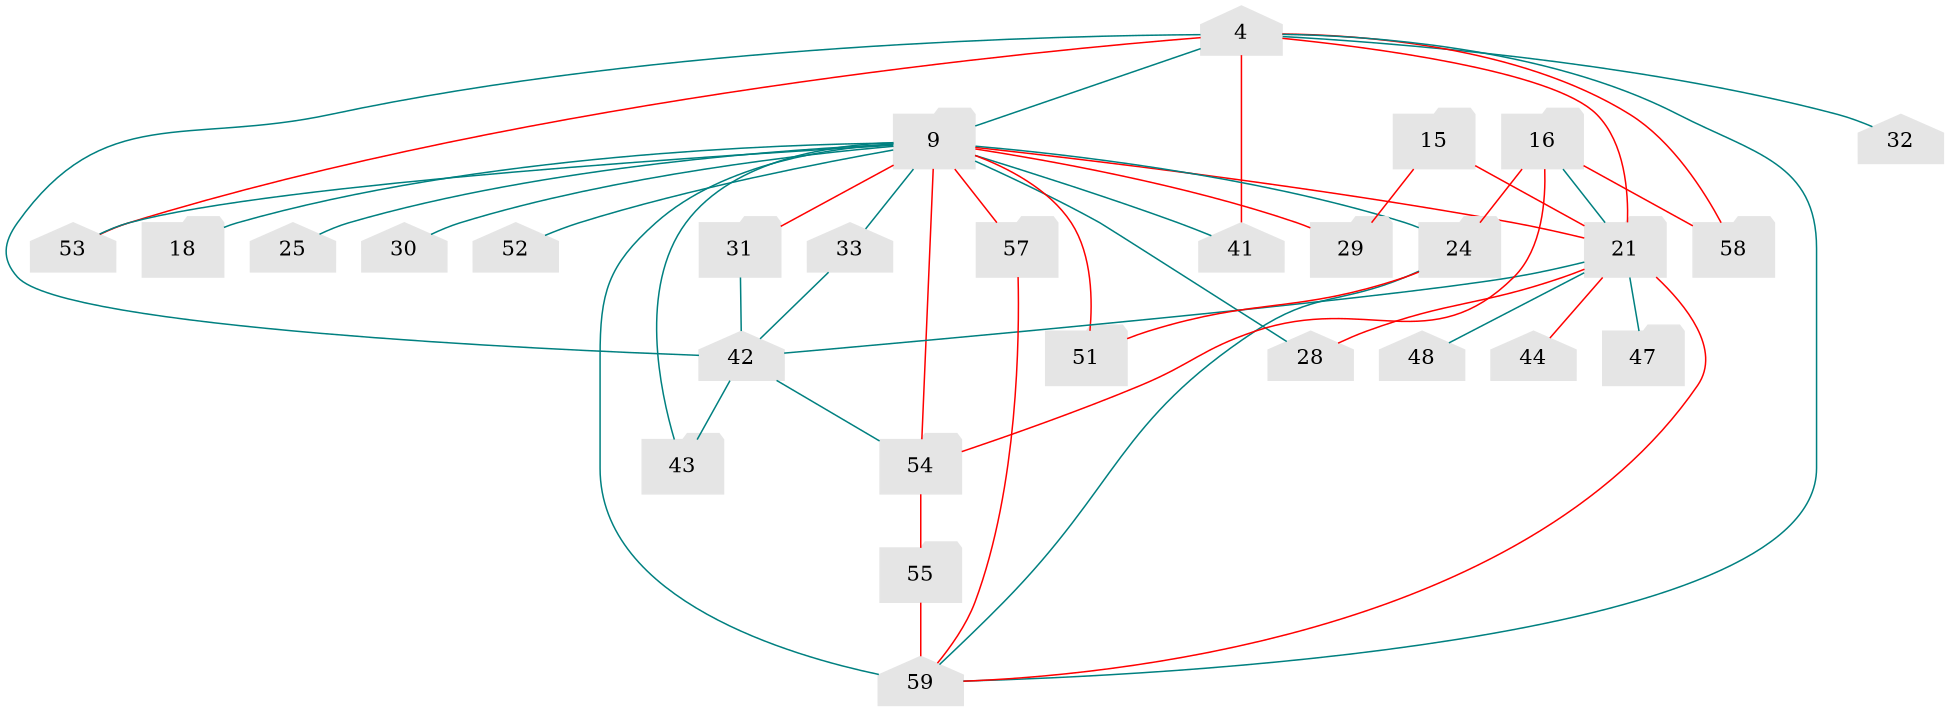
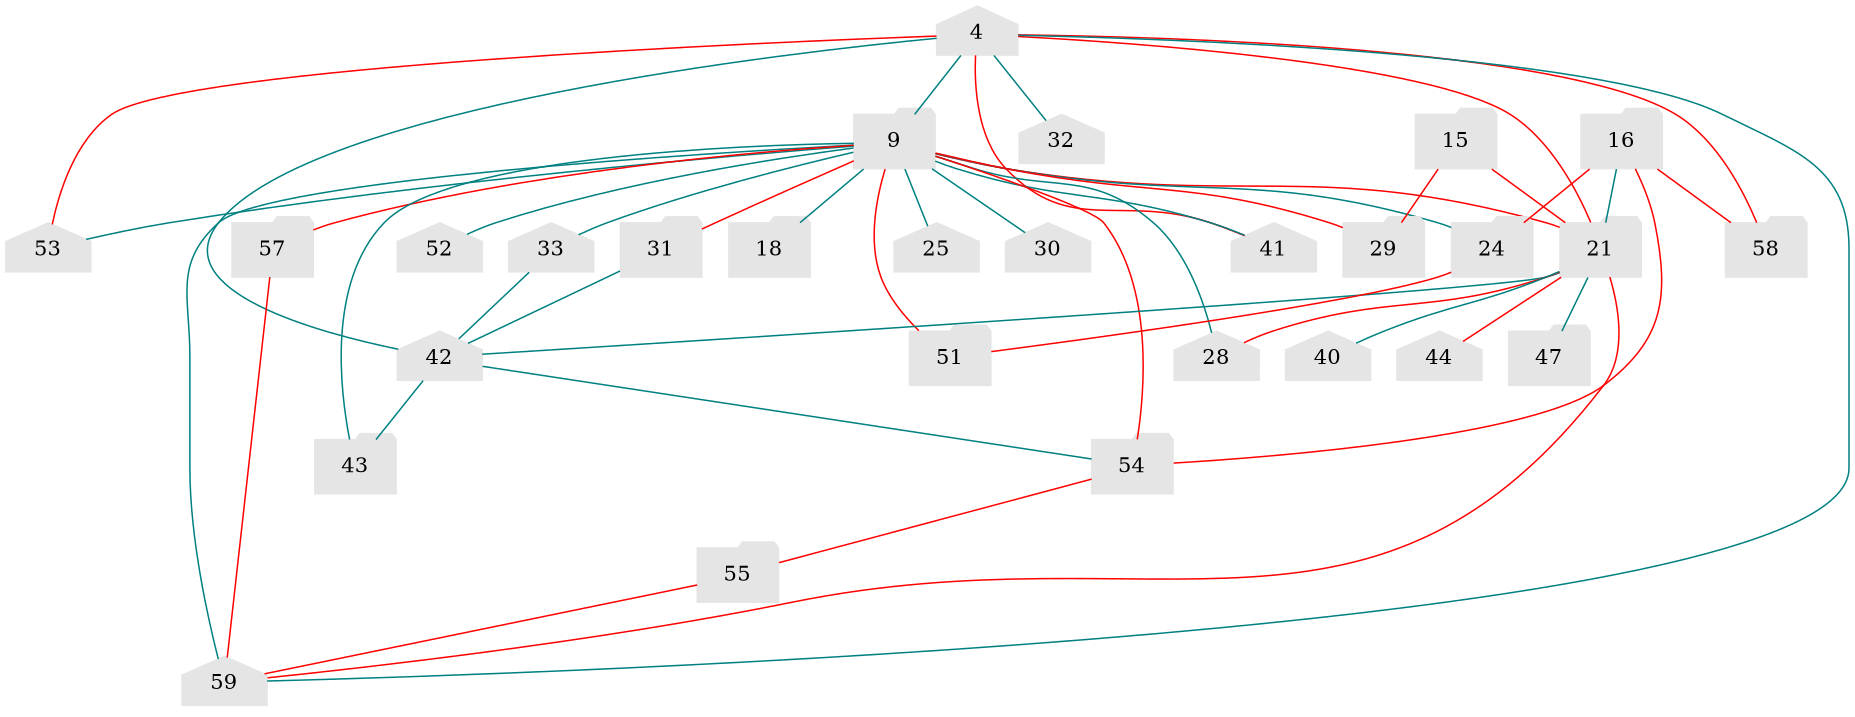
node "48": label "48" -> "40"
edge "24" -- "59": removed
